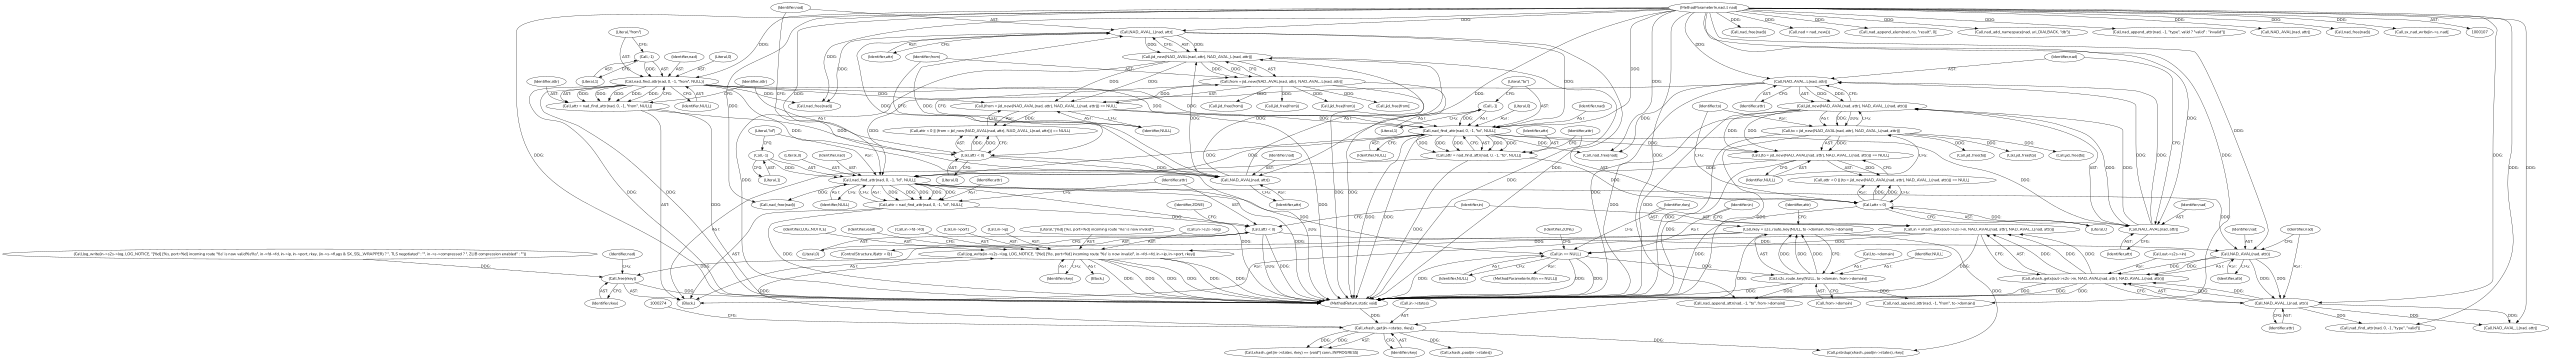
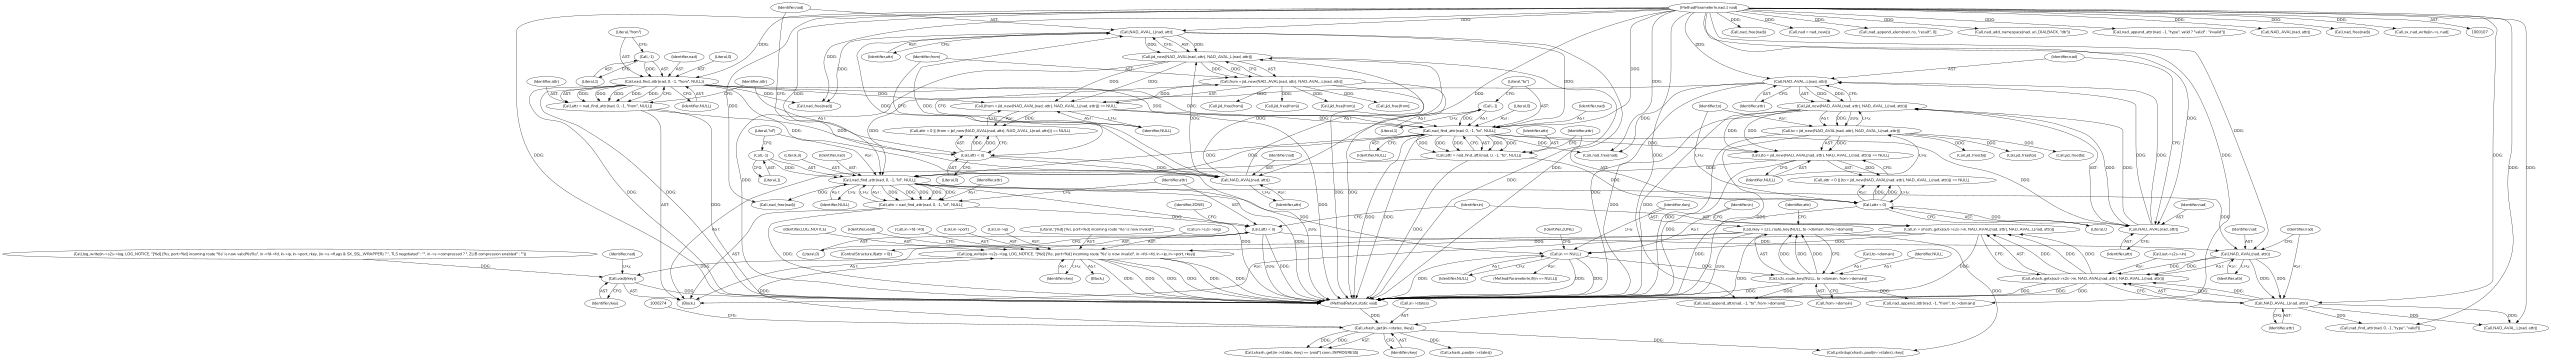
node "(Call,free(rkey))": label "(Call,free(rkey))" -> "(Call,void(rkey))"
edge "(Call,rkey = s2s_route_key(NULL, to->domain, from->domain))" -> "(MethodReturn,static void)": added, label "DDG:"
